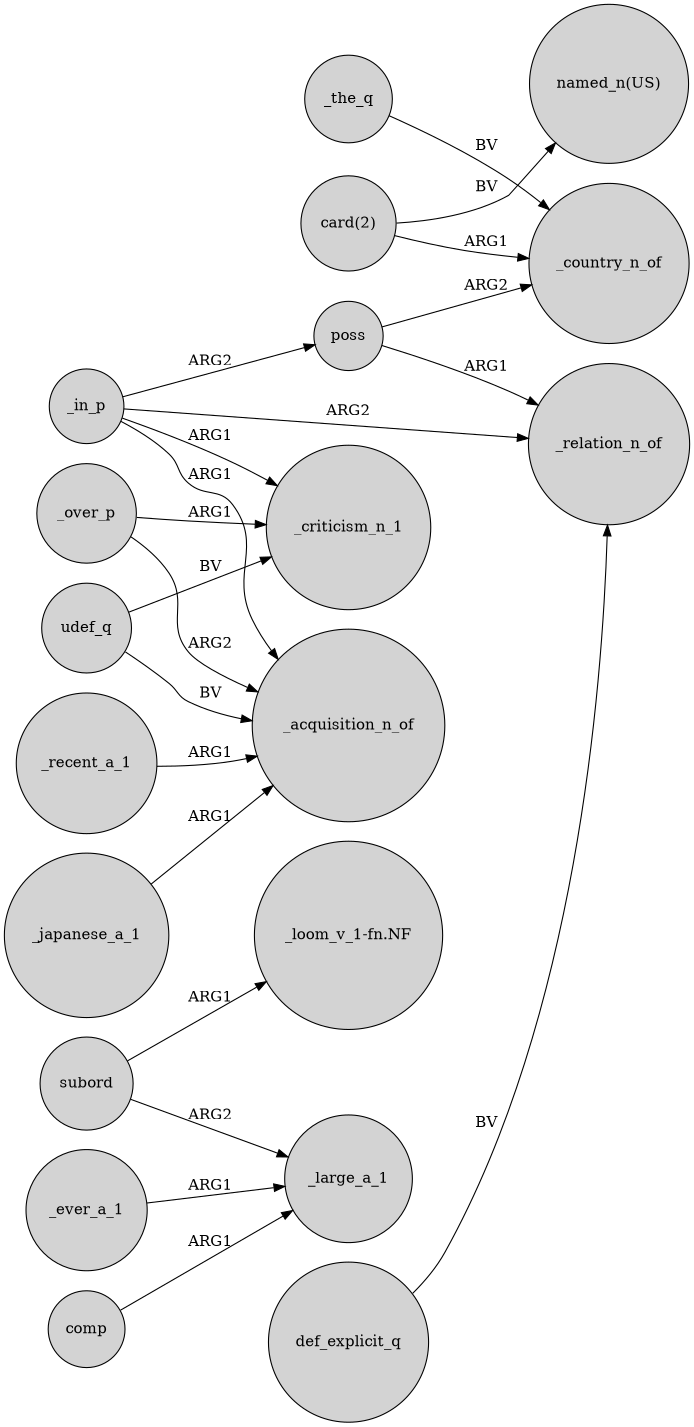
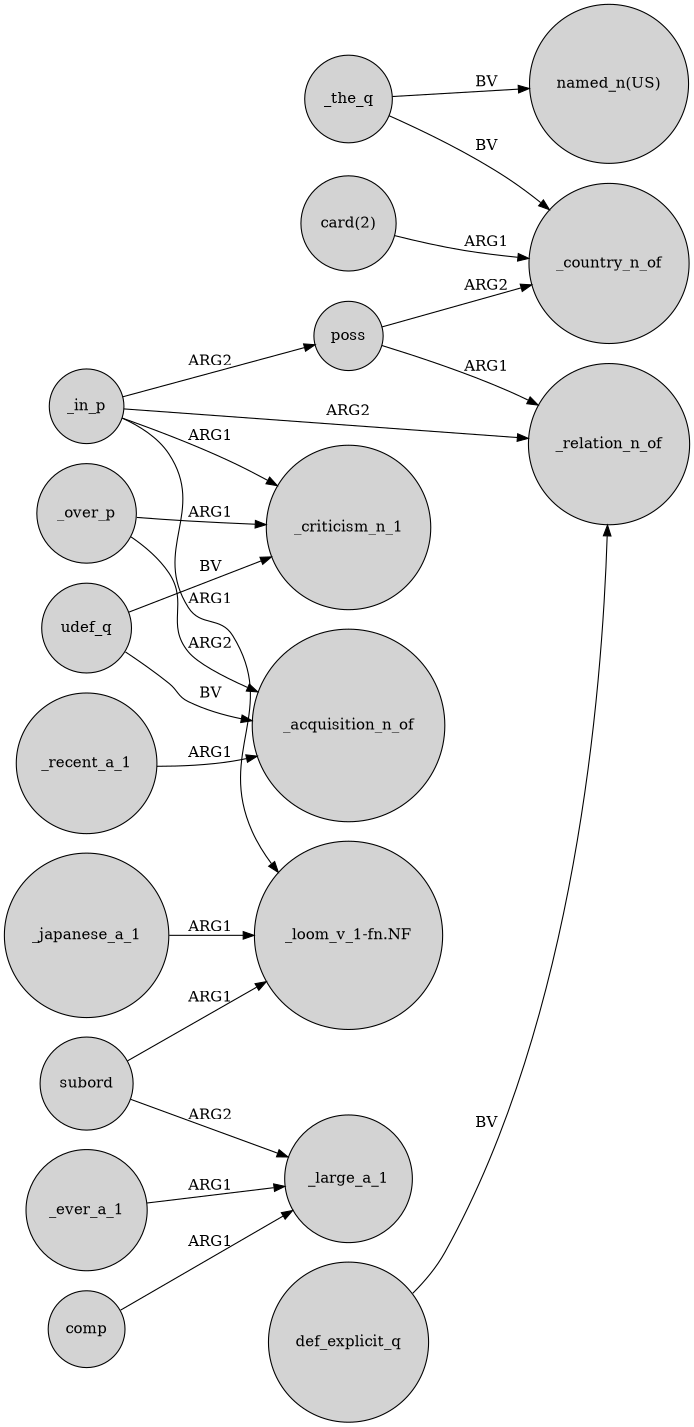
edge "card(2)" -> "named_n(US)": now "_the_q" -> "named_n(US)"
edge "_in_p" -> "_acquisition_n_of": now "_in_p" -> "_loom_v_1-fn.NF"
edge "_japanese_a_1" -> "_acquisition_n_of": now "_japanese_a_1" -> "_loom_v_1-fn.NF"
